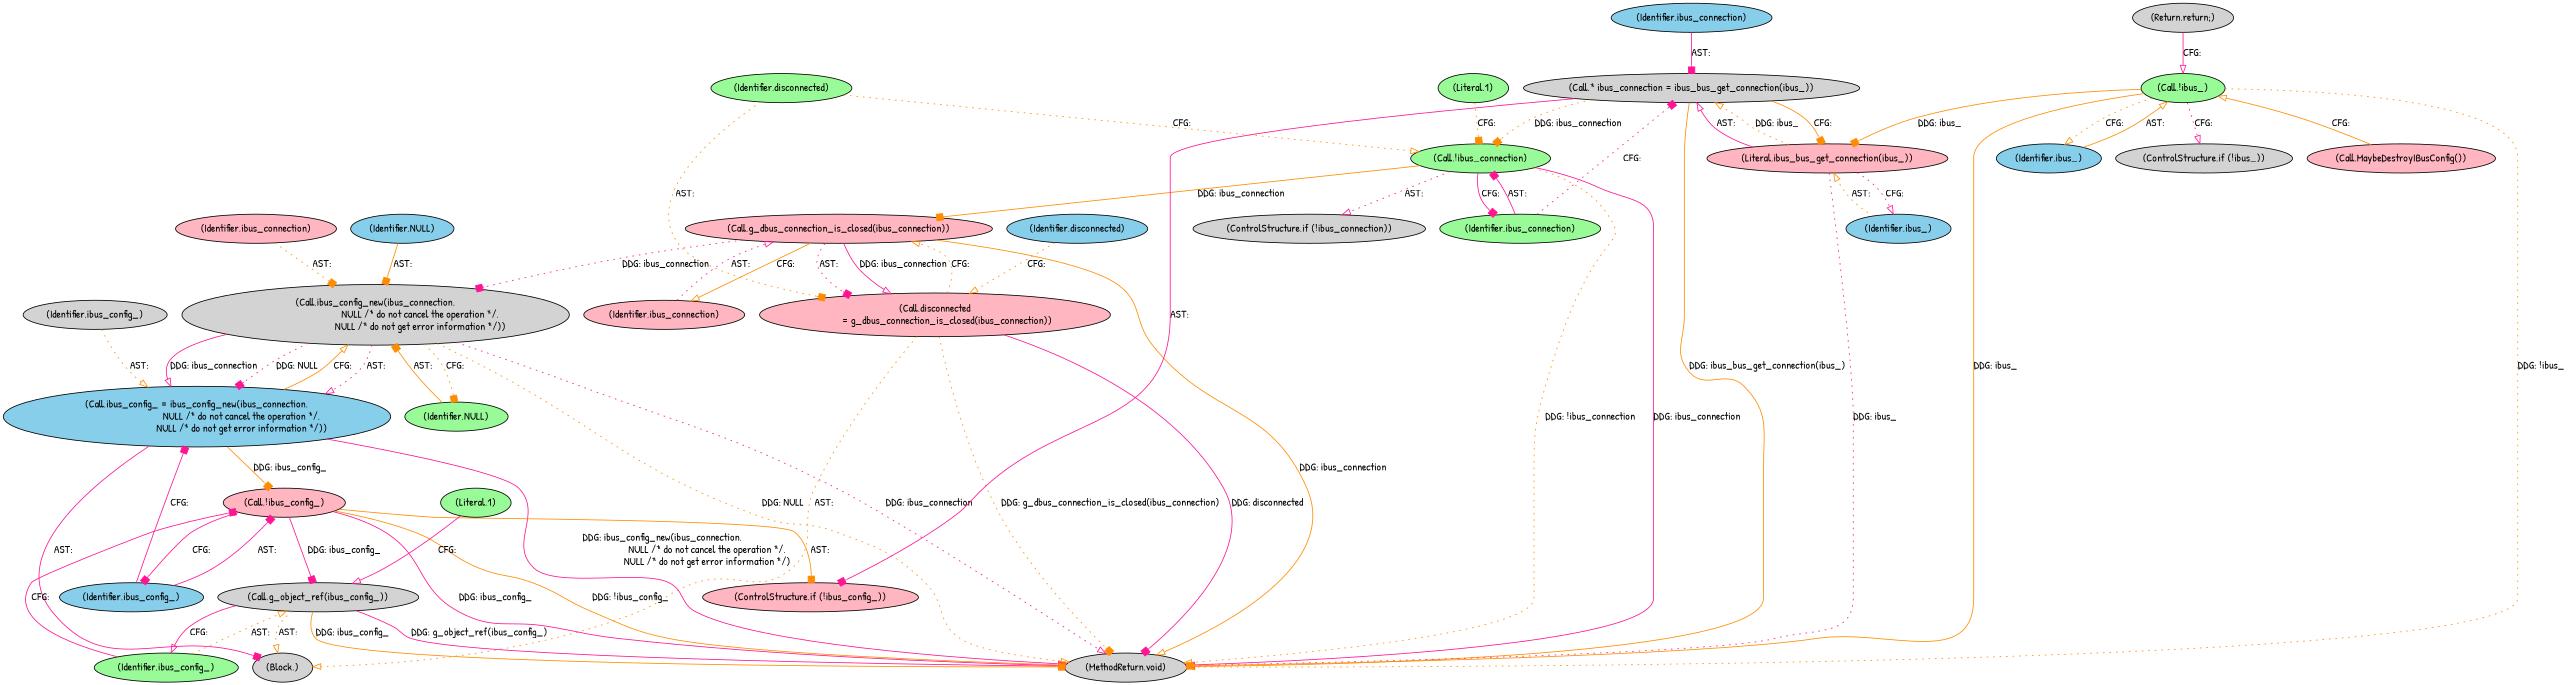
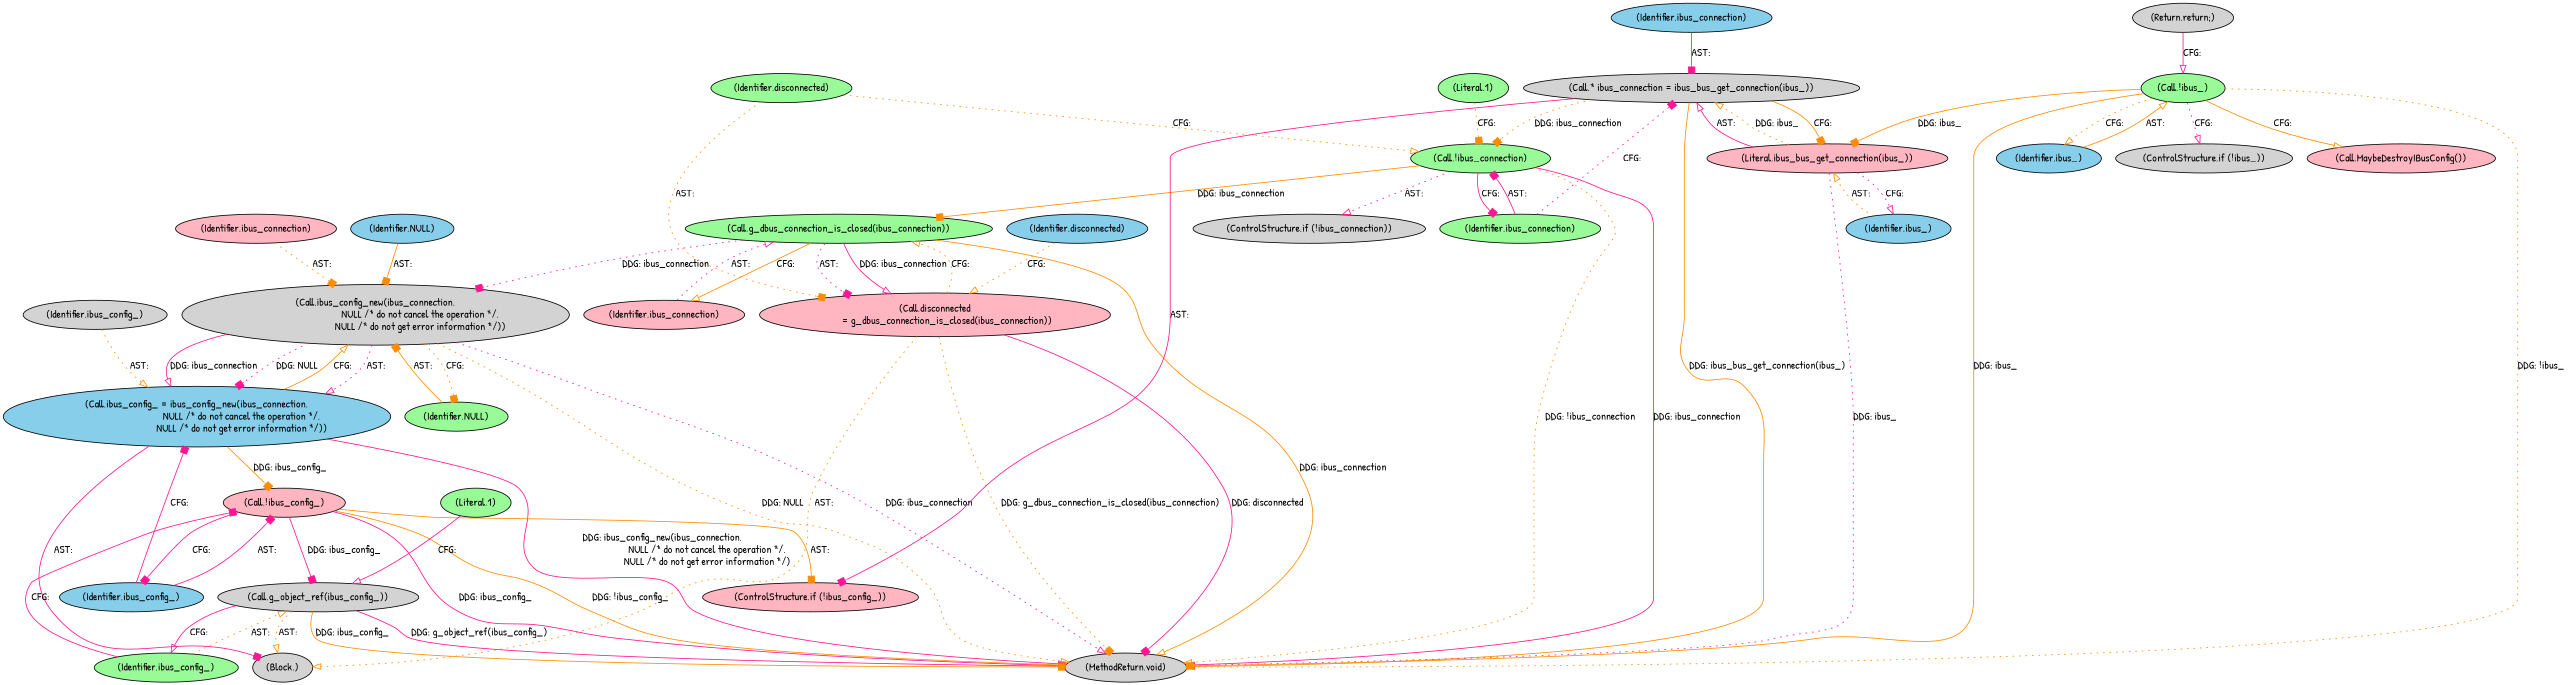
edge "(Call,MaybeDestroyIBusConfig())" -> "(Call,!ibus_)": reversed
node "(Call,g_dbus_connection_is_closed(ibus_connection))": fillcolor lightpink -> palegreen
